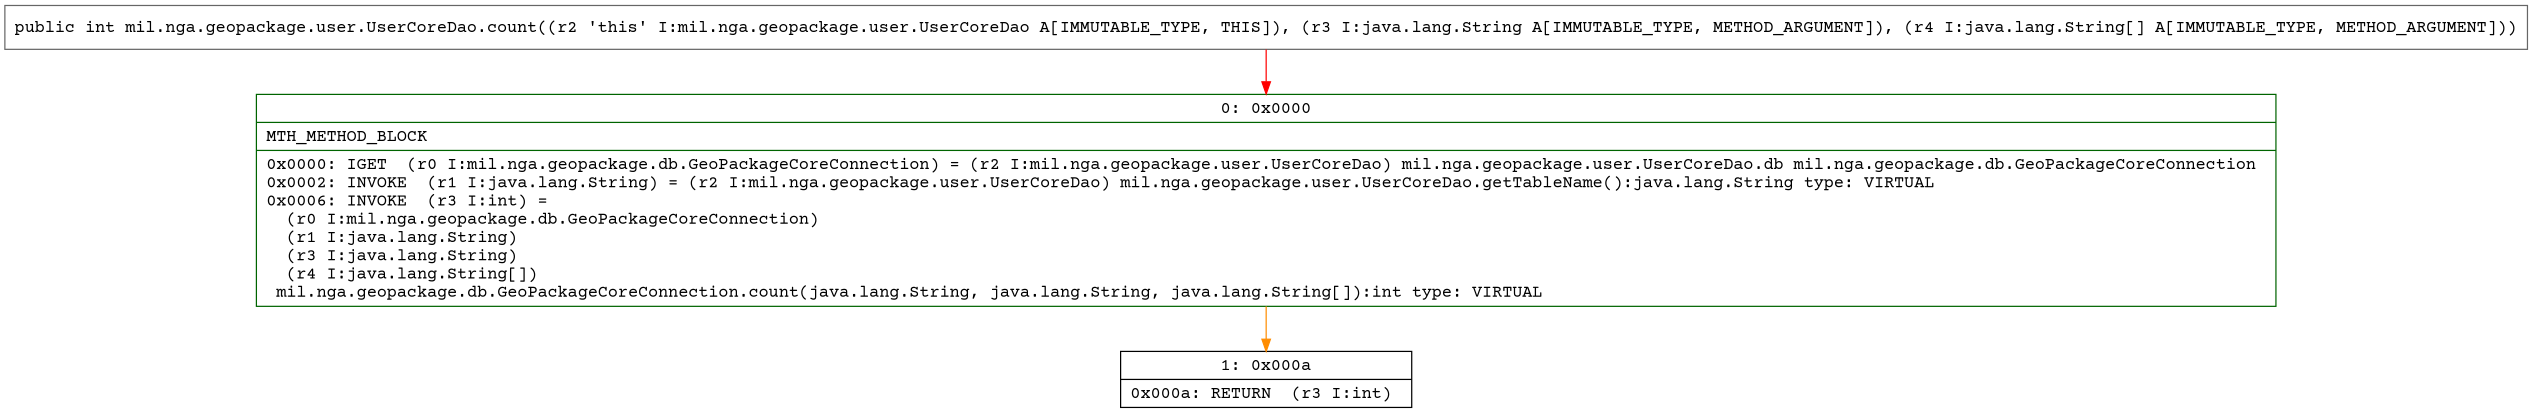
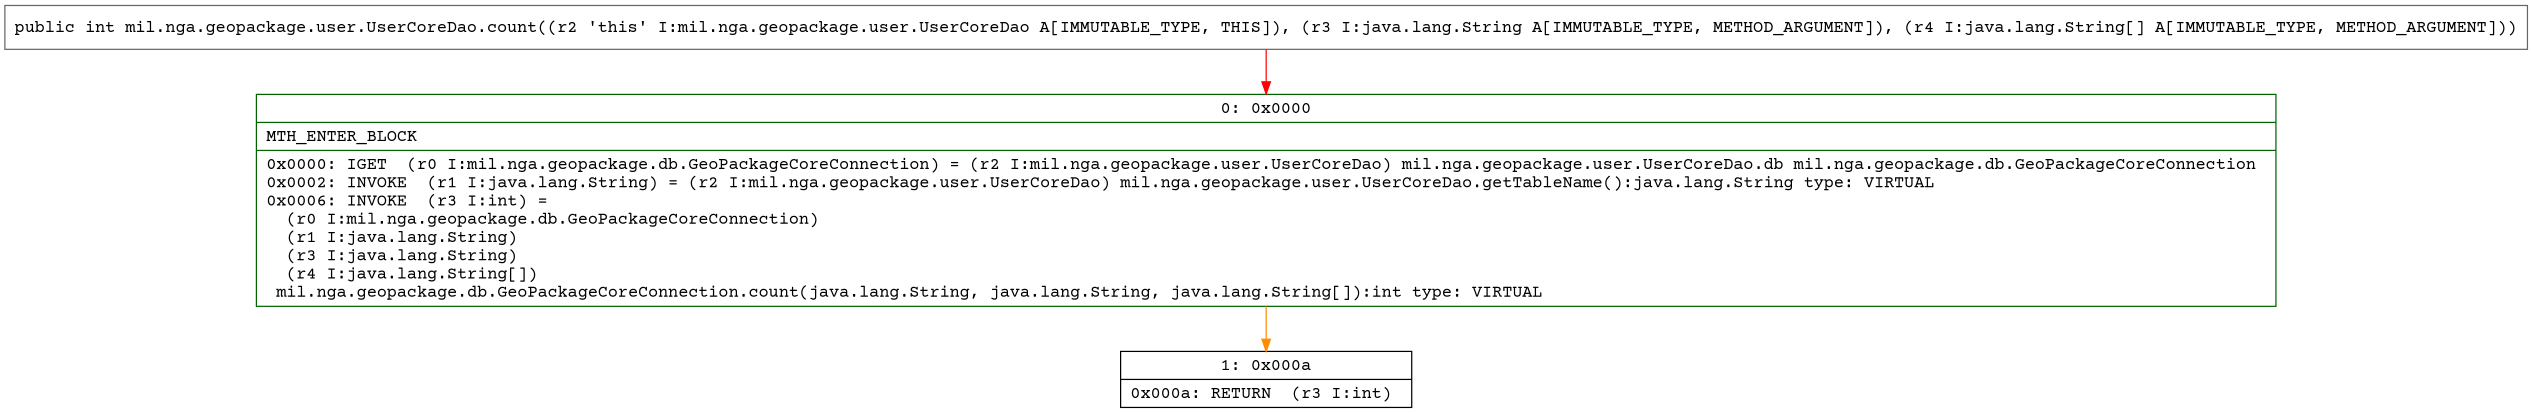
node "0: 0x0000": text "MTH_METHOD_BLOCK" -> "MTH_ENTER_BLOCK"
